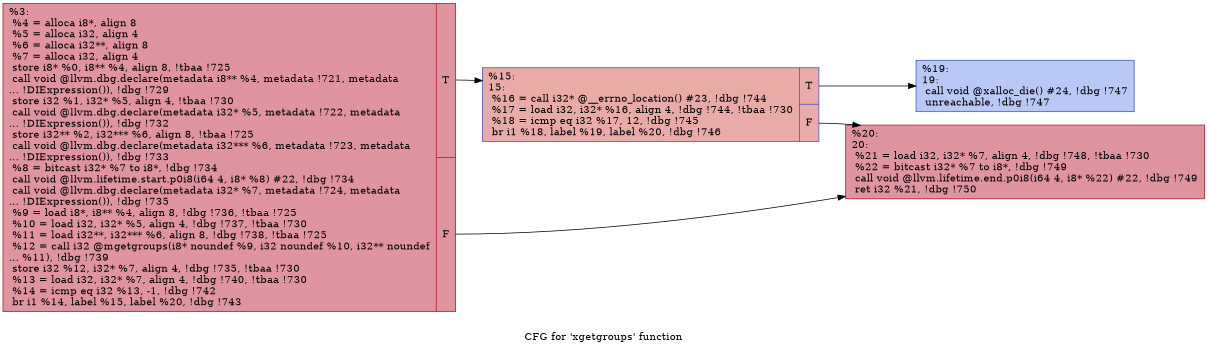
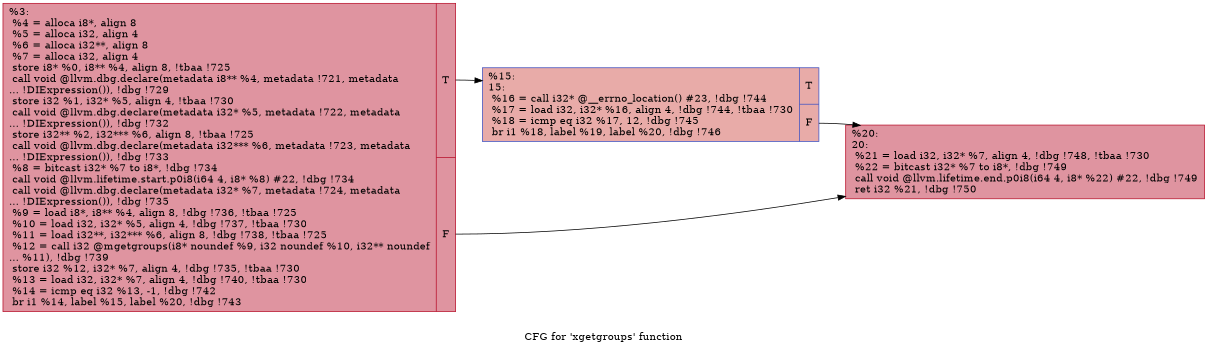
node "%19:": removed
